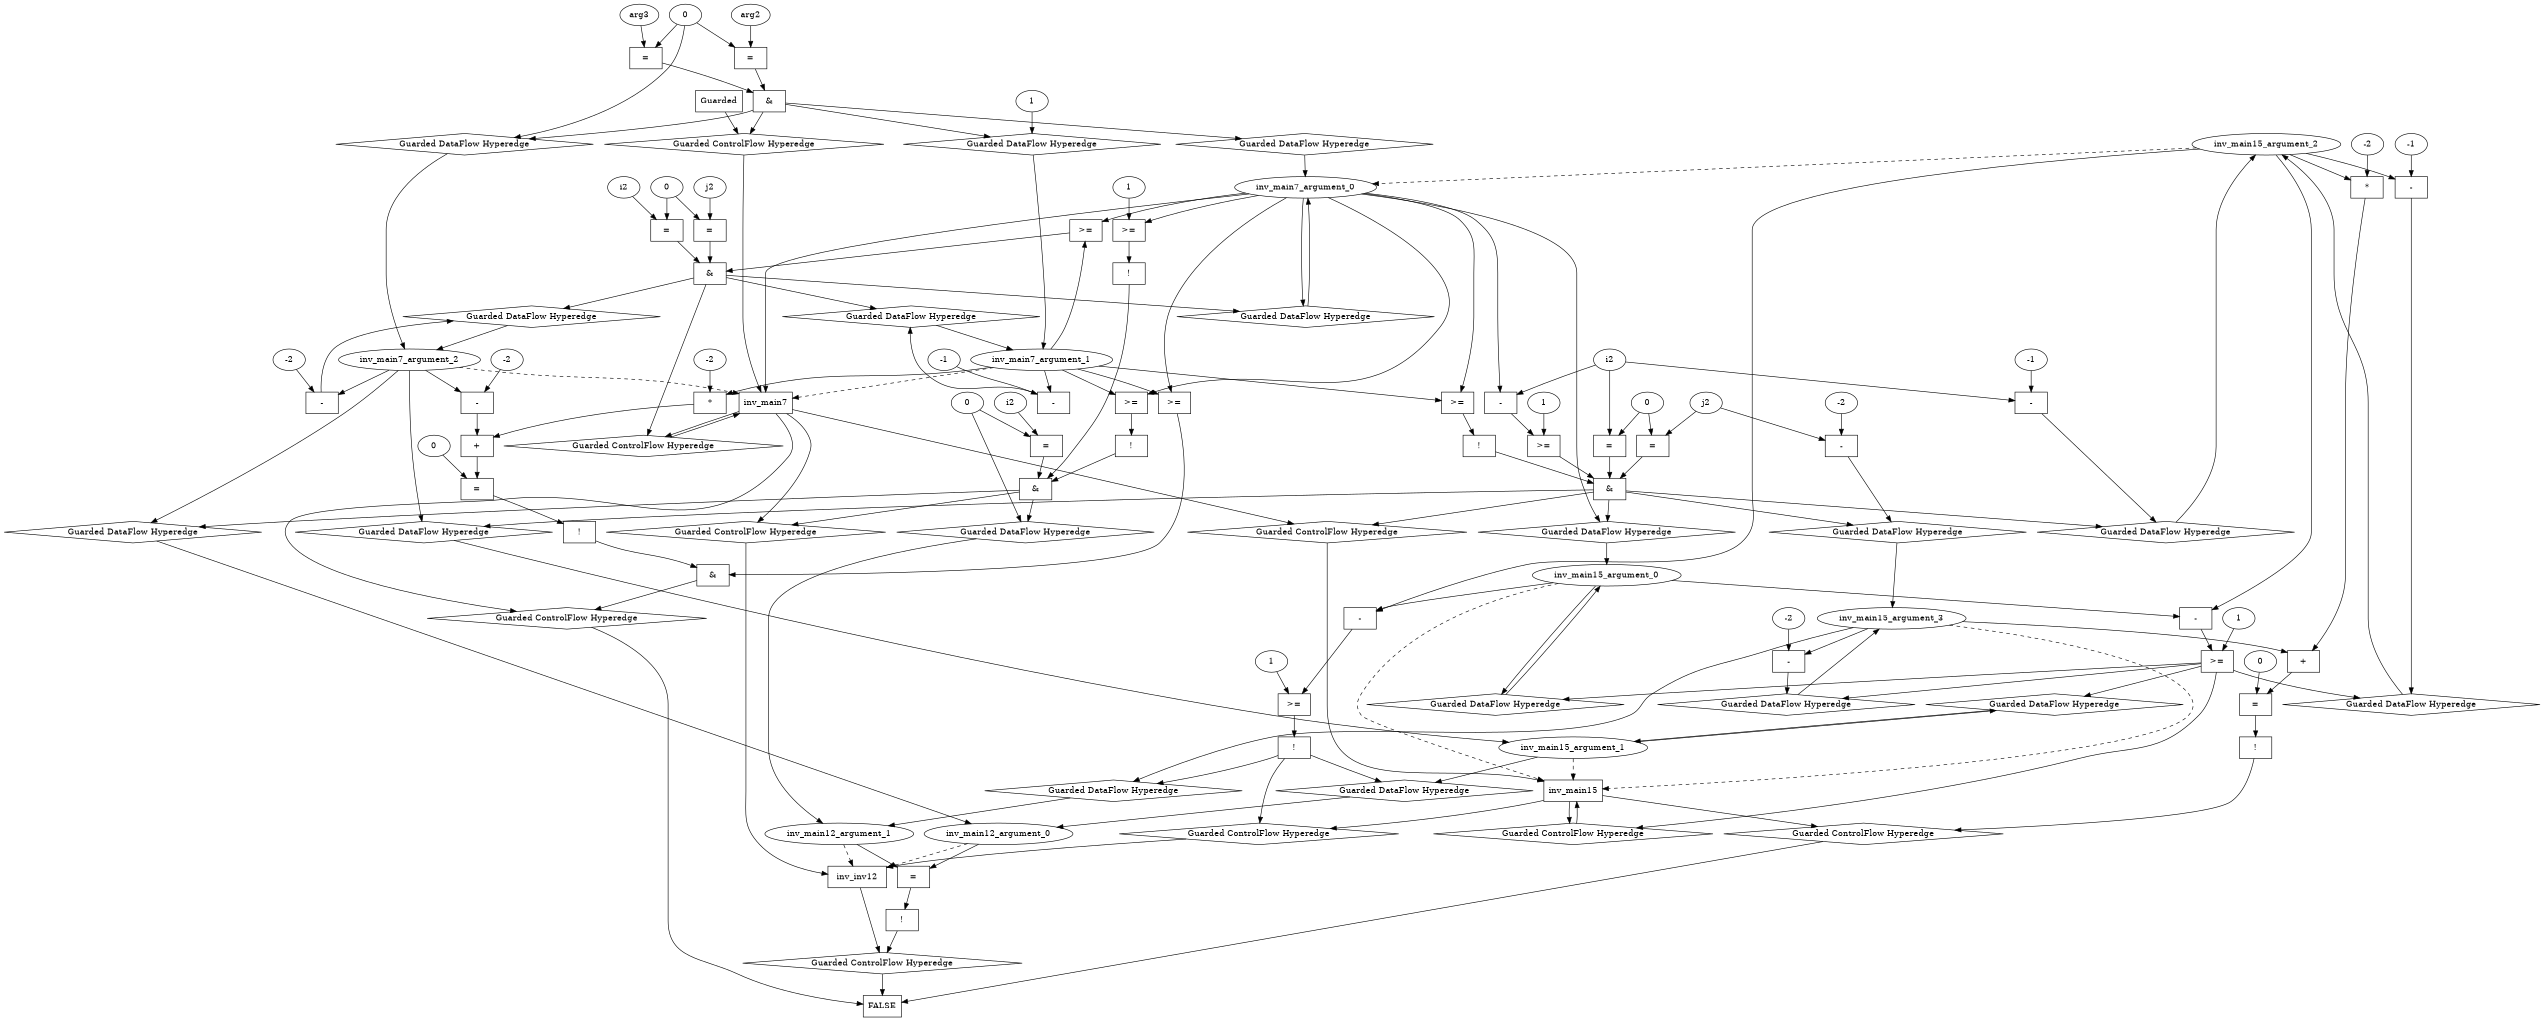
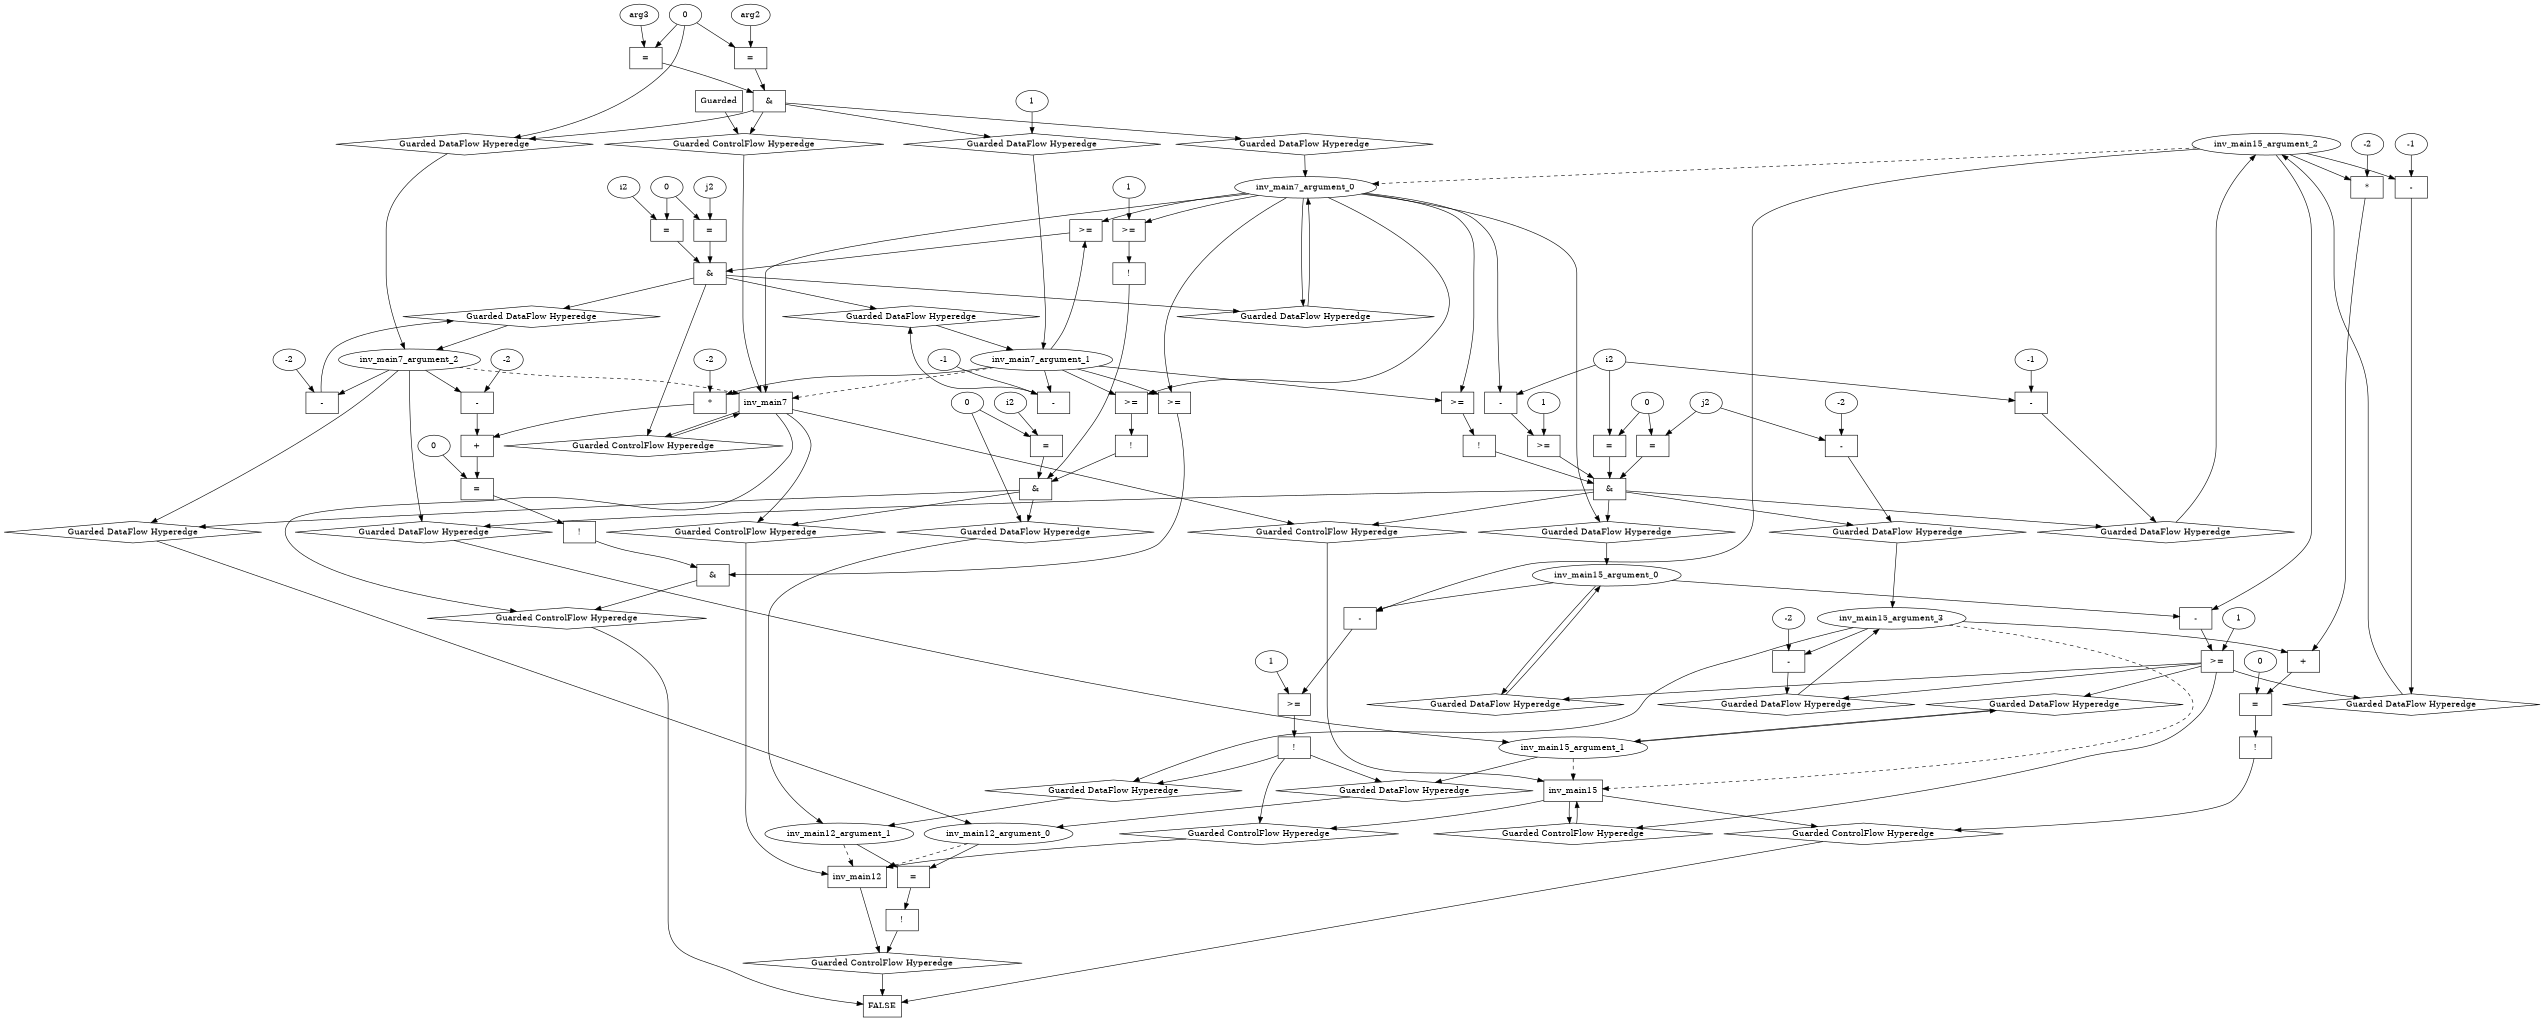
edge "inv_main15_argument_0" -> "inv_main15": removed
node "inv_inv12": label "inv_inv12" -> "inv_main12"
